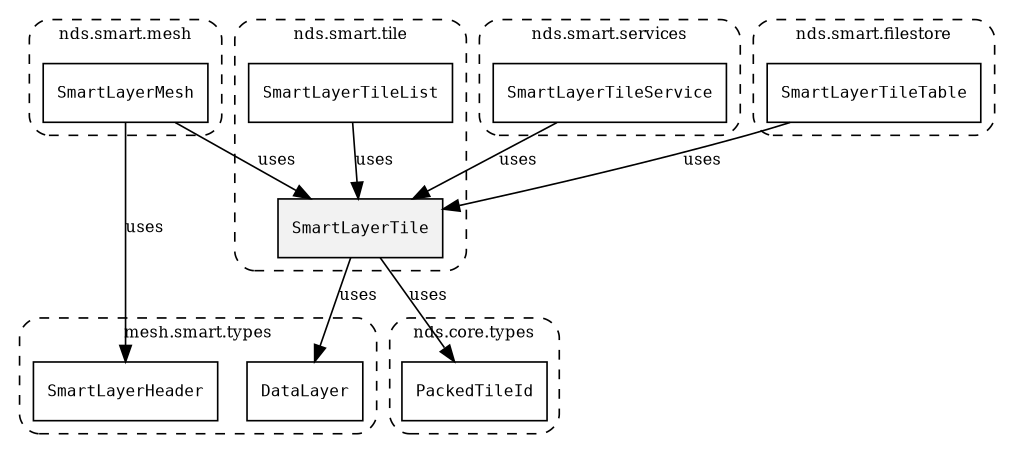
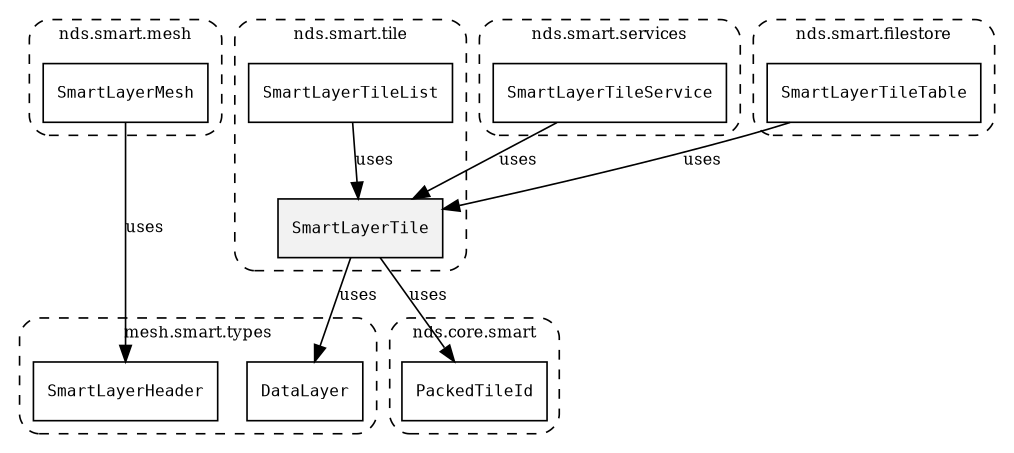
edge "SmartLayerMesh" -> "SmartLayerTile": removed, label "uses"
cluster "nds.core.types": label "nds.core.types" -> "nds.core.smart"
